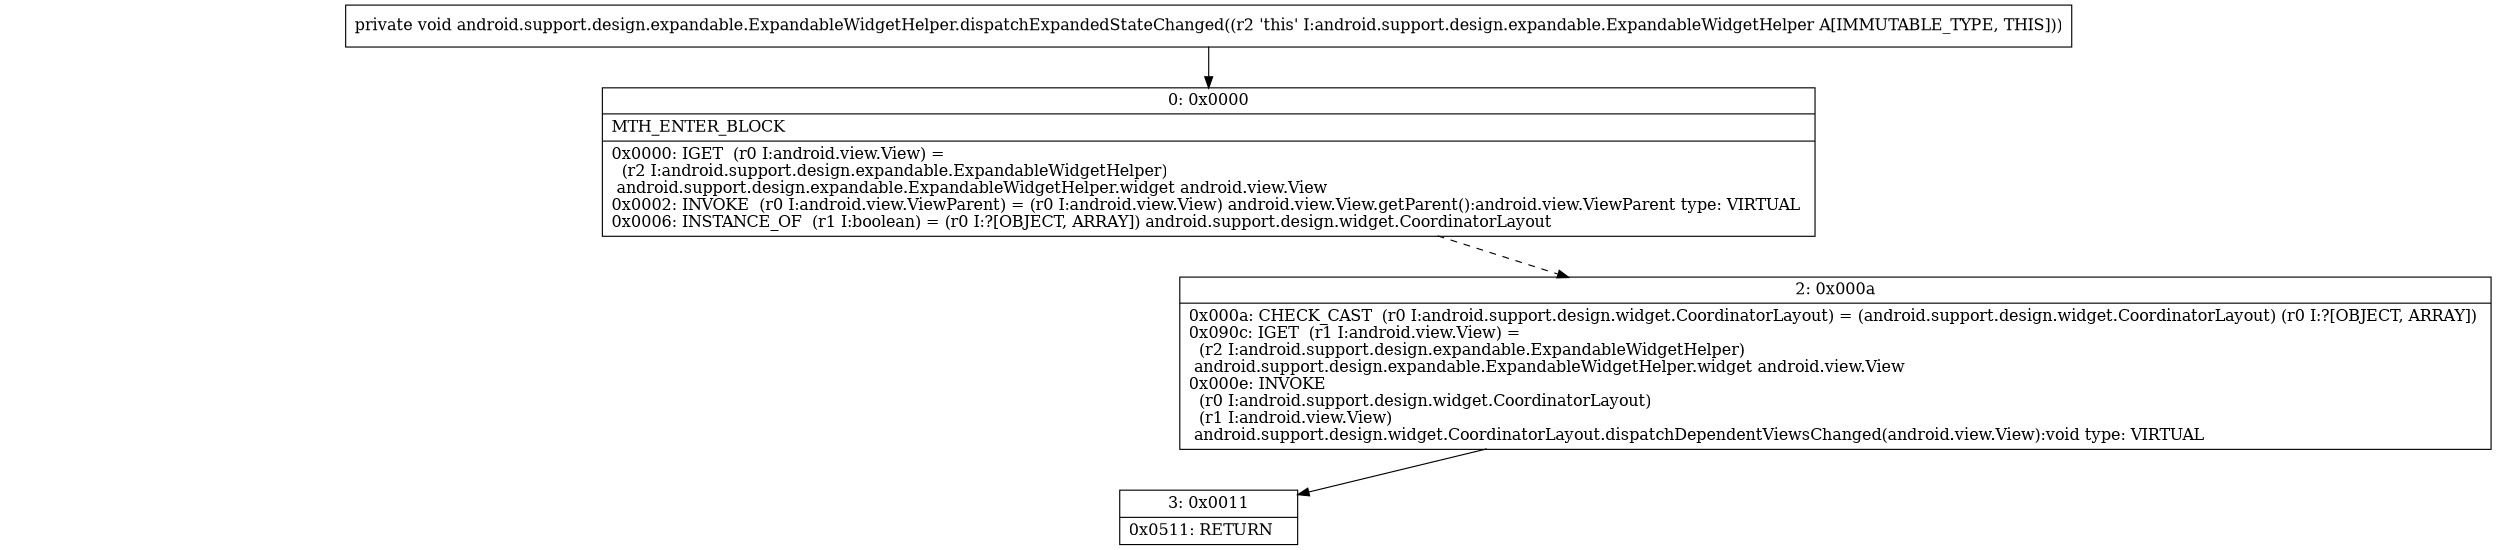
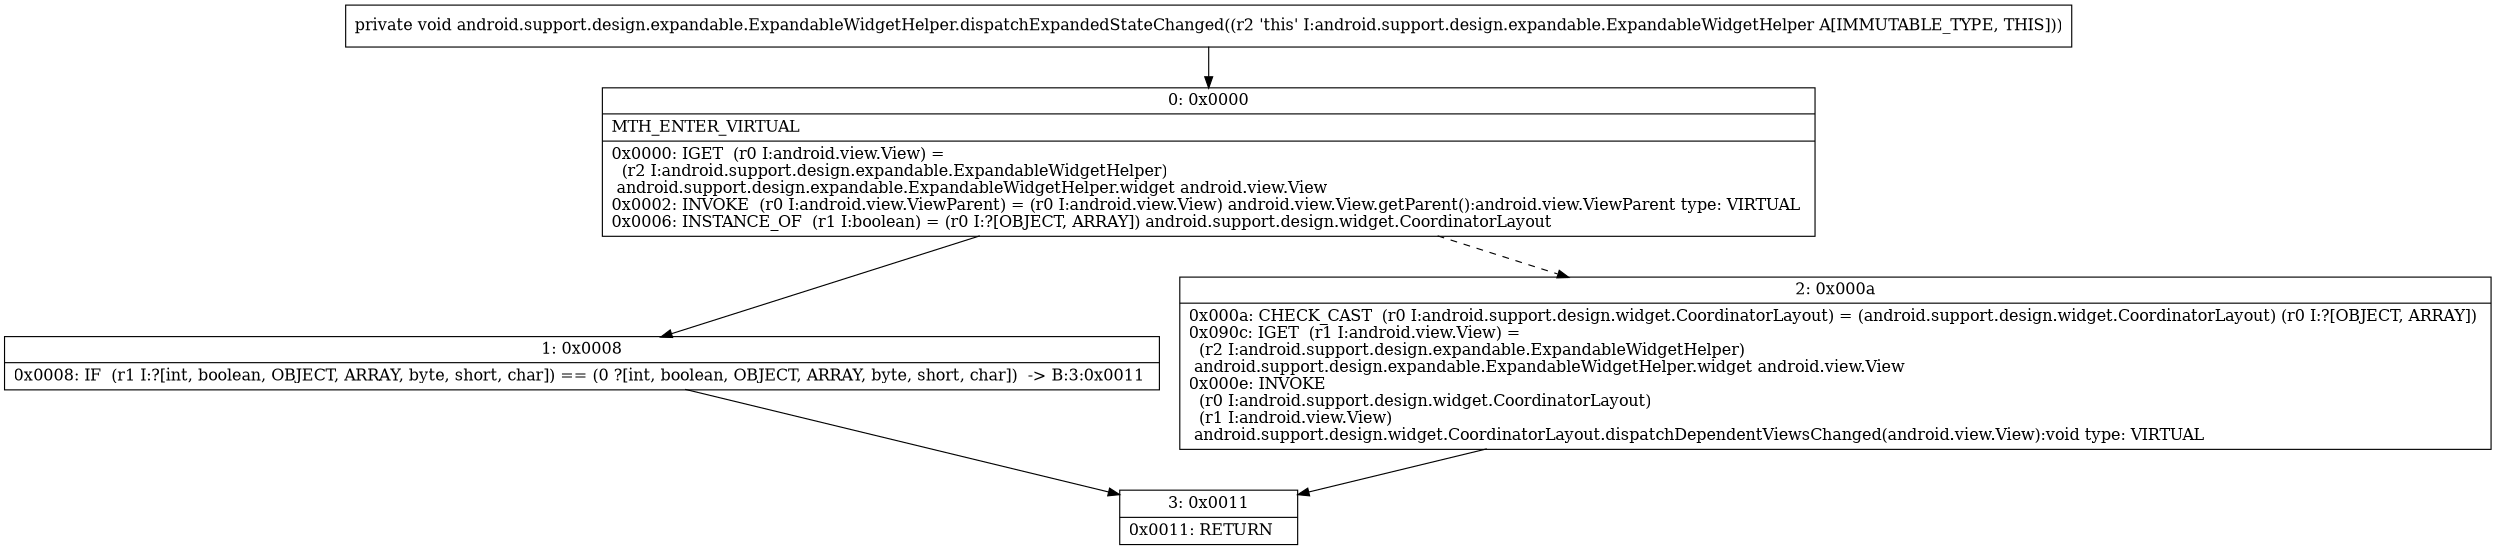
node "0: 0x0000": text "MTH_ENTER_BLOCK" -> "MTH_ENTER_VIRTUAL"
node "1: 0x0008": added
node "3: 0x0011": text "0x0511: RETURN" -> "0x0011: RETURN"
